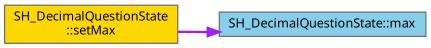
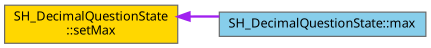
edge "SH_DecimalQuestionState ::setMax" -> "SH_DecimalQuestionState::max": reversed
